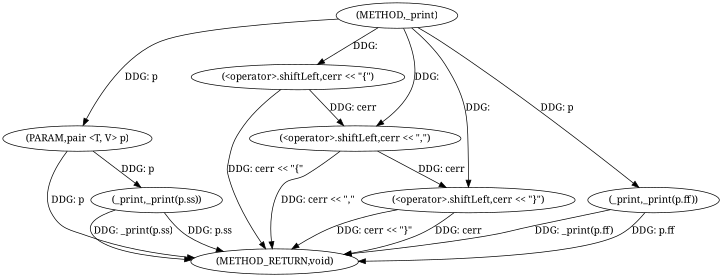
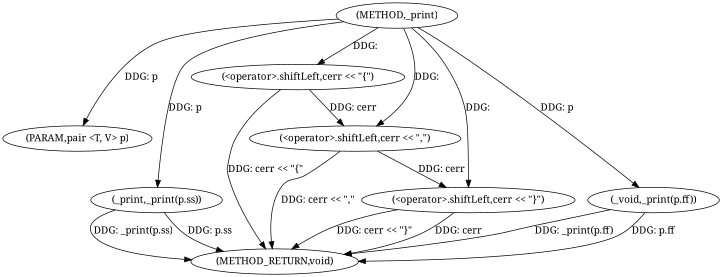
edge "(PARAM,pair <T, V> p)" -> "(_print,_print(p.ss))": now "(METHOD,_print)" -> "(_print,_print(p.ss))"
node "(_print,_print(p.ff))": label "(_print,_print(p.ff))" -> "(_void,_print(p.ff))"
edge "(PARAM,pair <T, V> p)" -> "(METHOD_RETURN,void)": removed, label "DDG: p"
